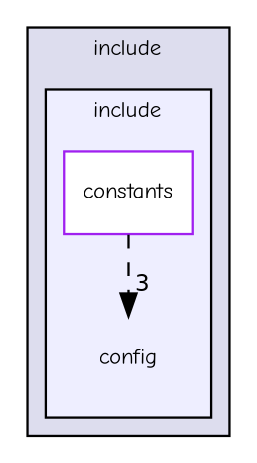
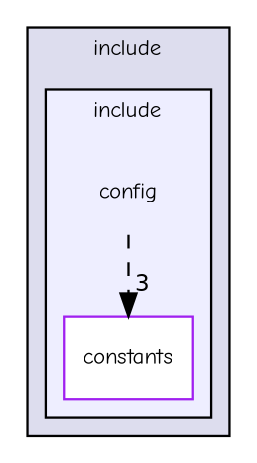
edge "constants" -> "config": reversed
